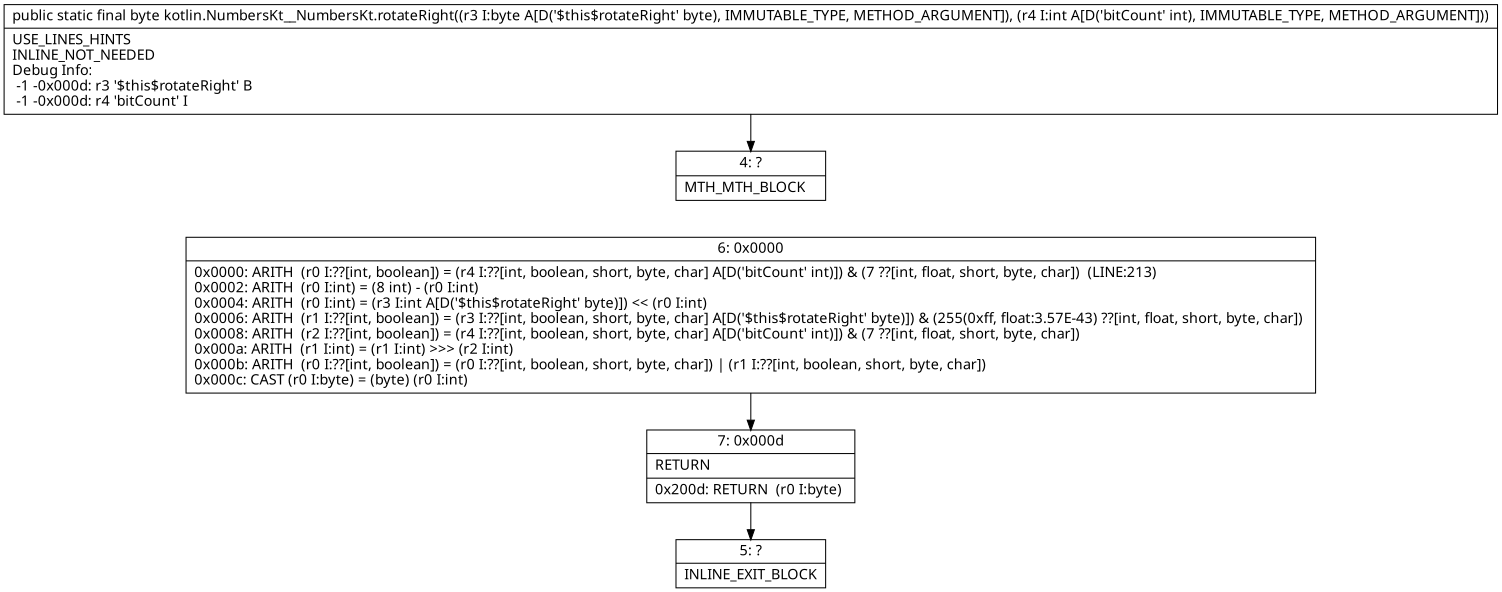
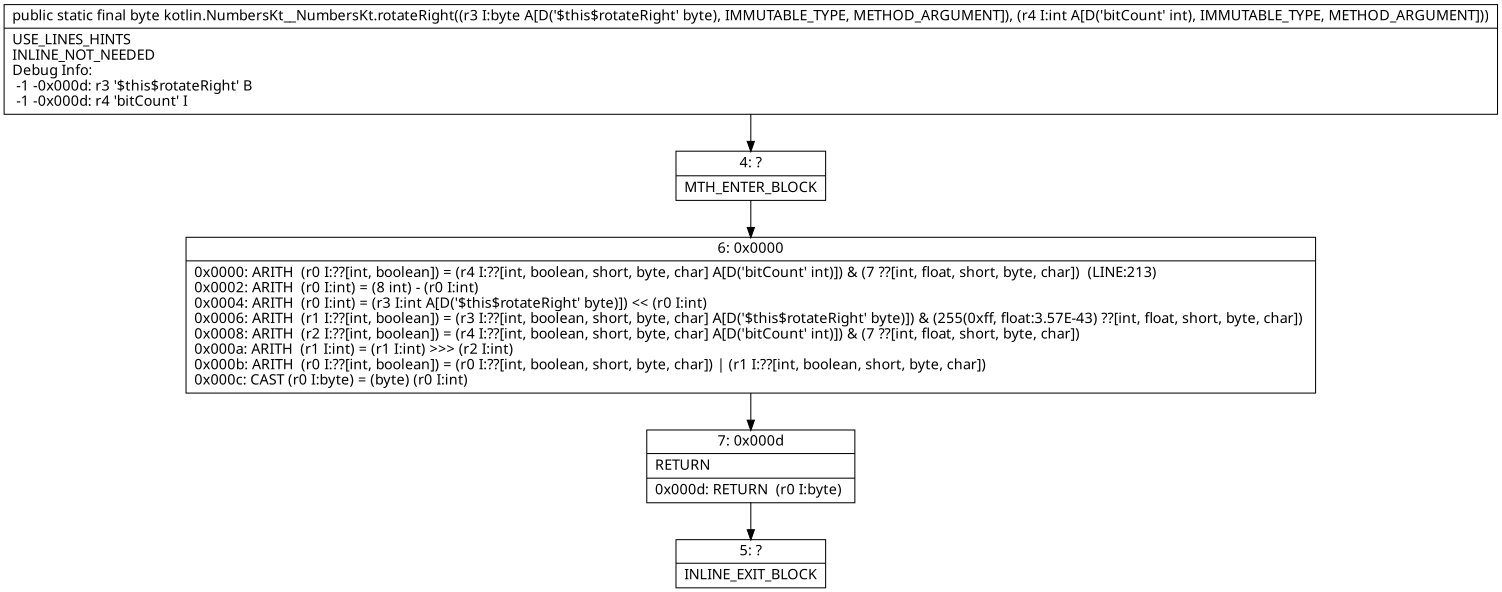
node "4: ?": text "MTH_MTH_BLOCK" -> "MTH_ENTER_BLOCK"
edge "4: ?" -> "6: 0x0000": added
node "7: 0x000d": text "0x200d: RETURN  (r0 I:byte)" -> "0x000d: RETURN  (r0 I:byte)"
